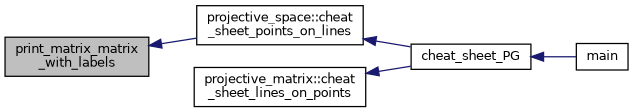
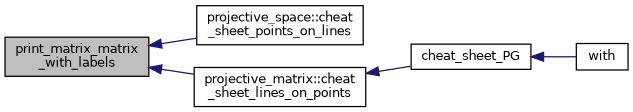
edge "cheat_sheet_PG" -> "projective_space::cheat _sheet_points_on_lines": removed
node "main": label "main" -> "with"
edge "projective_matrix::cheat _sheet_lines_on_points" -> "print_matrix_matrix _with_labels": added
